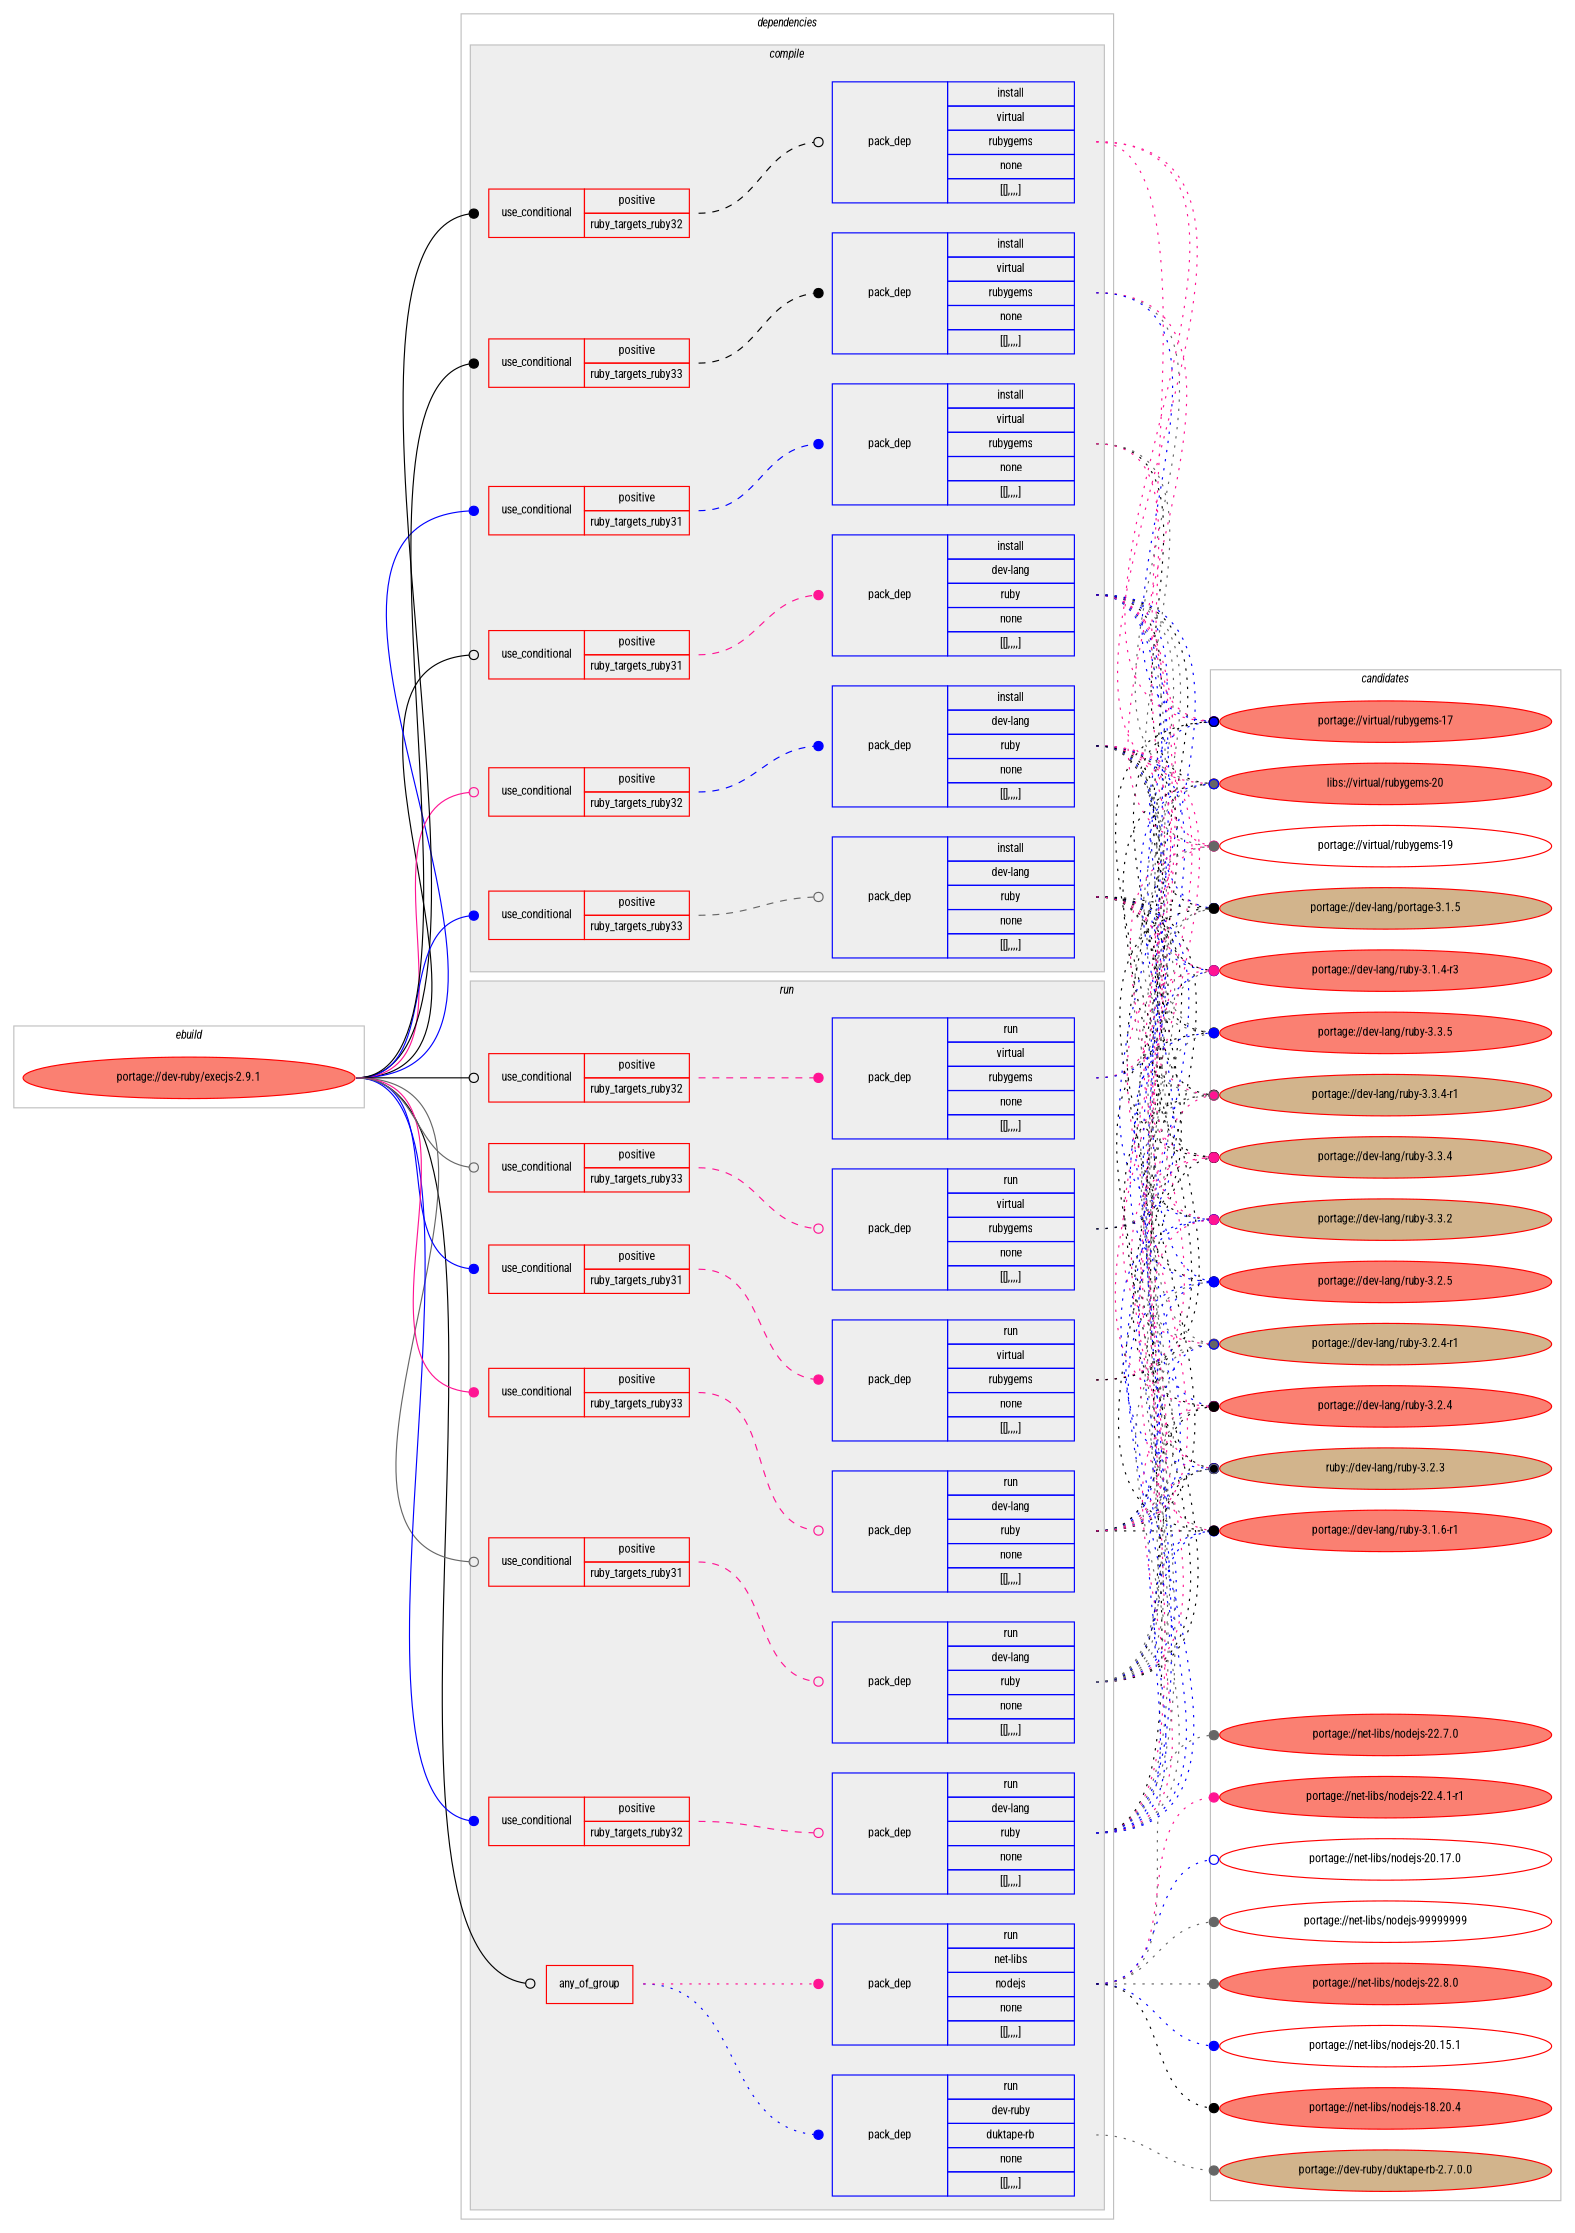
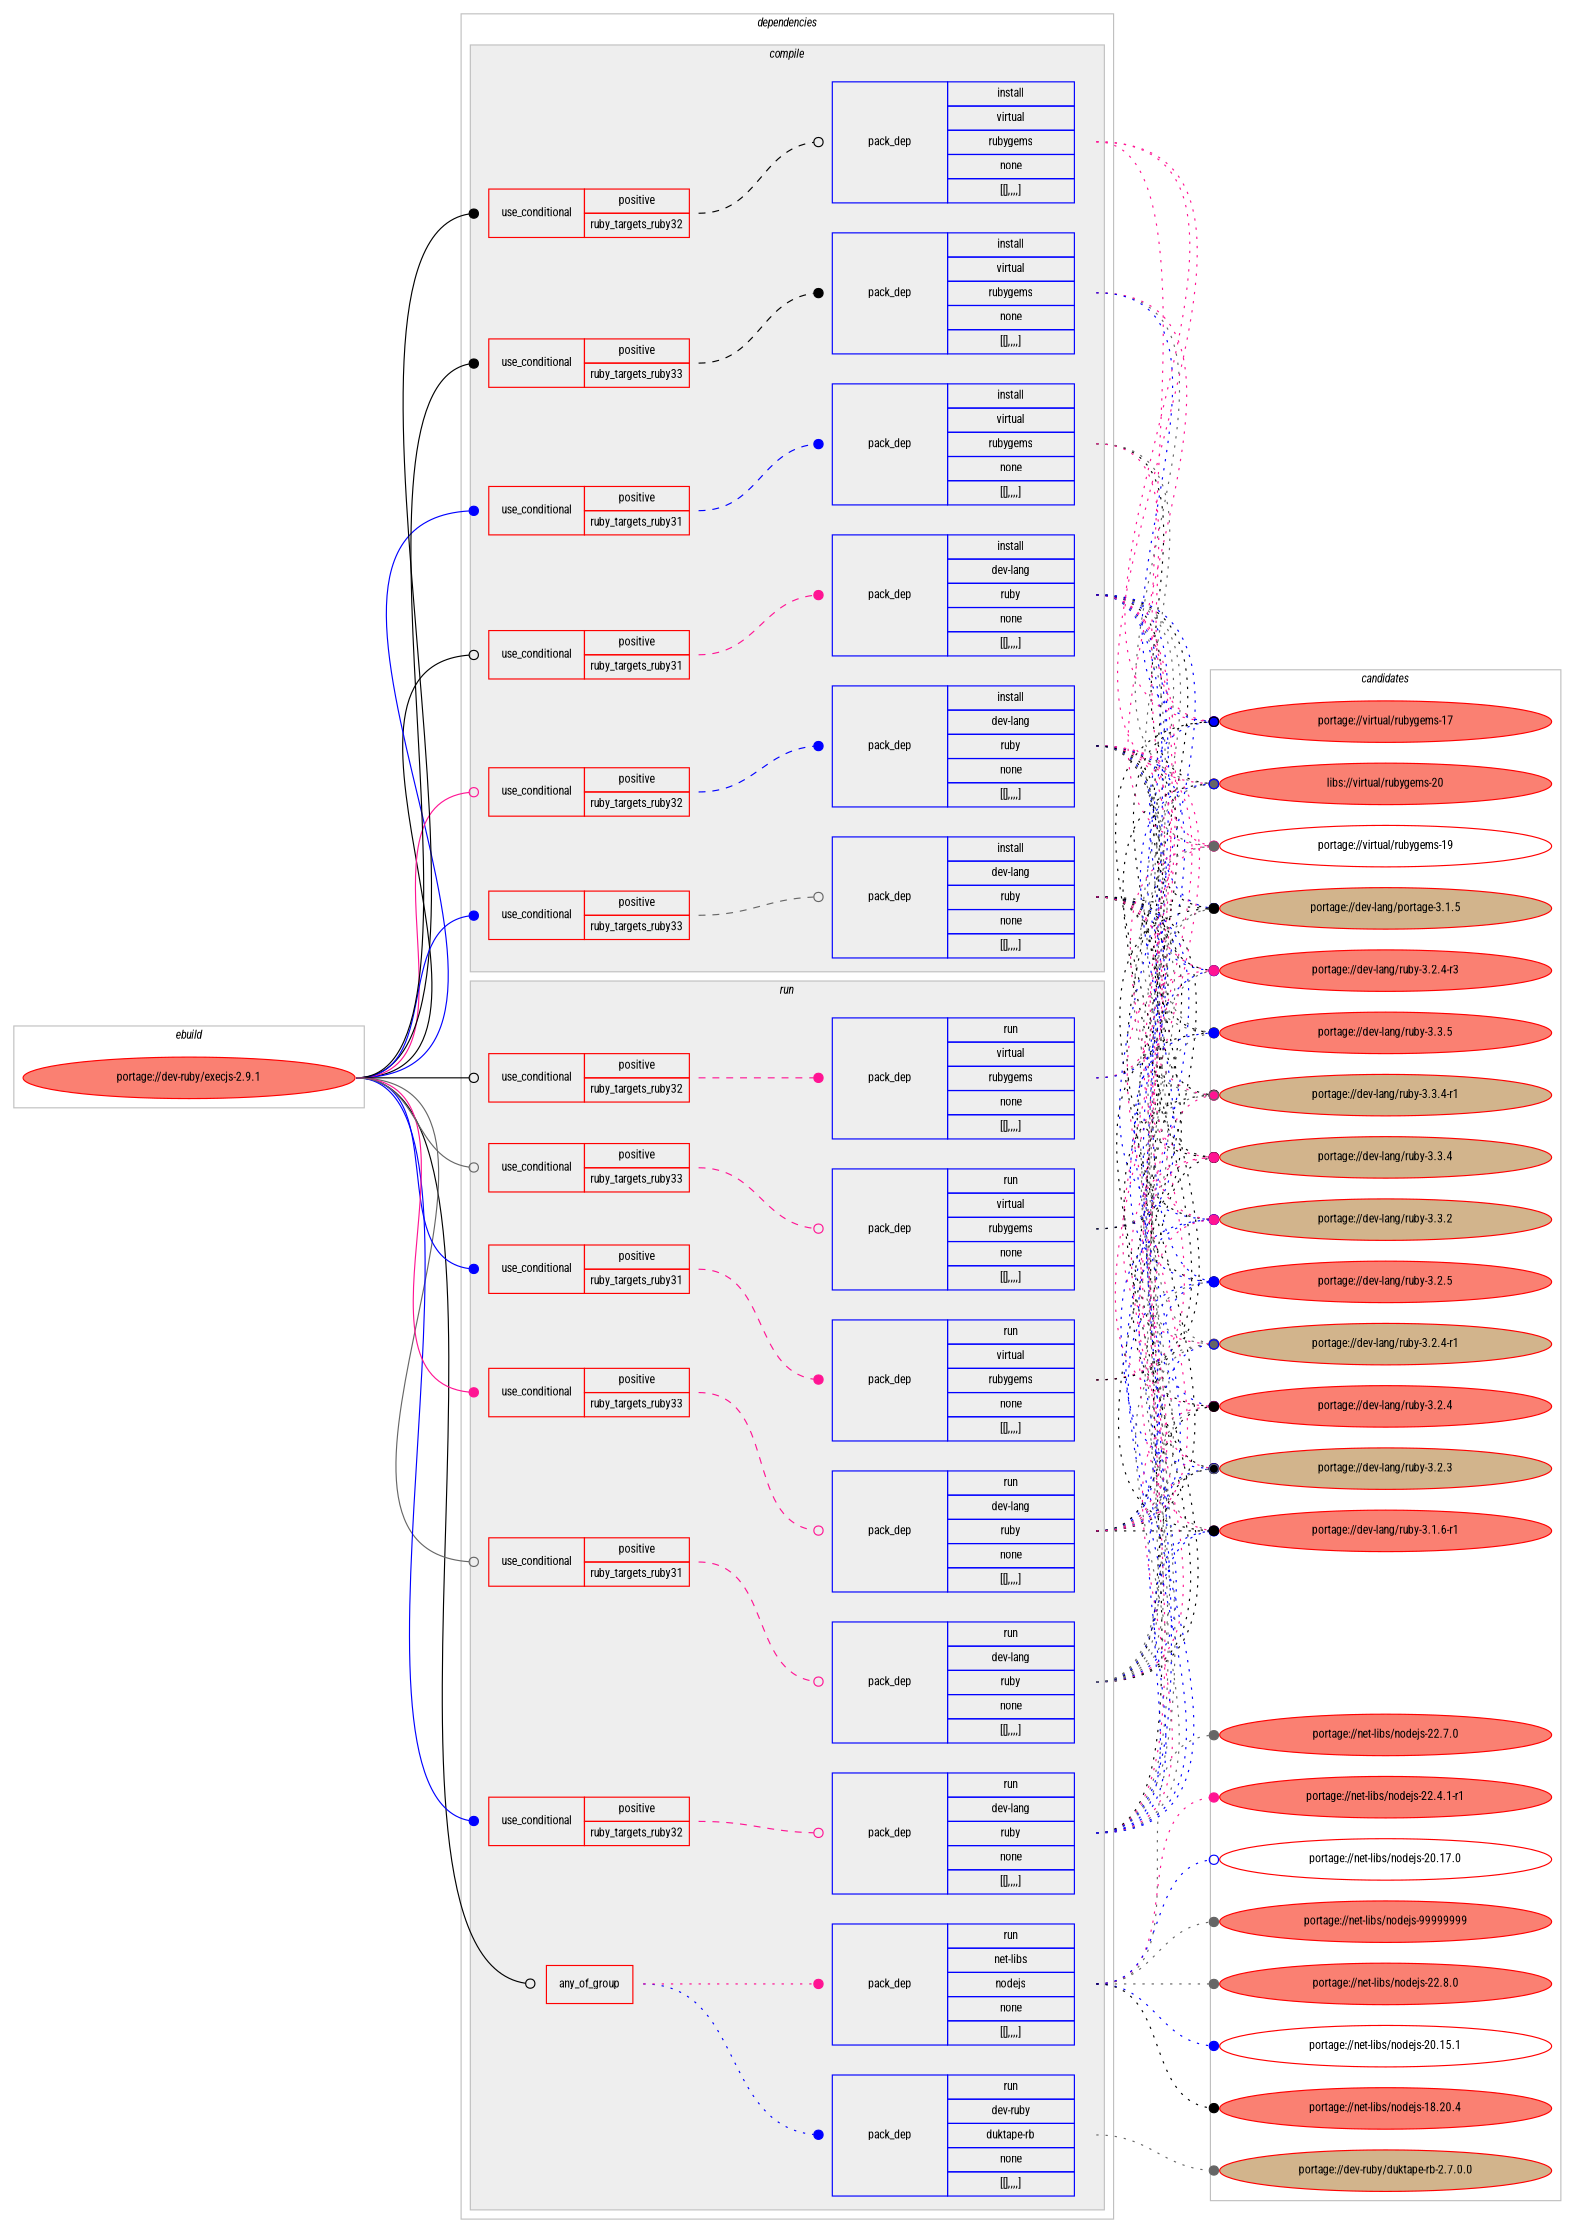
node "portage://dev-lang/ruby-3.1.4-r3": label "portage://dev-lang/ruby-3.1.4-r3" -> "portage://dev-lang/ruby-3.2.4-r3"
node "ruby://dev-lang/ruby-3.2.3": label "ruby://dev-lang/ruby-3.2.3" -> "portage://dev-lang/ruby-3.2.3"
node "portage://net-libs/nodejs-99999999": fillcolor white -> salmon
